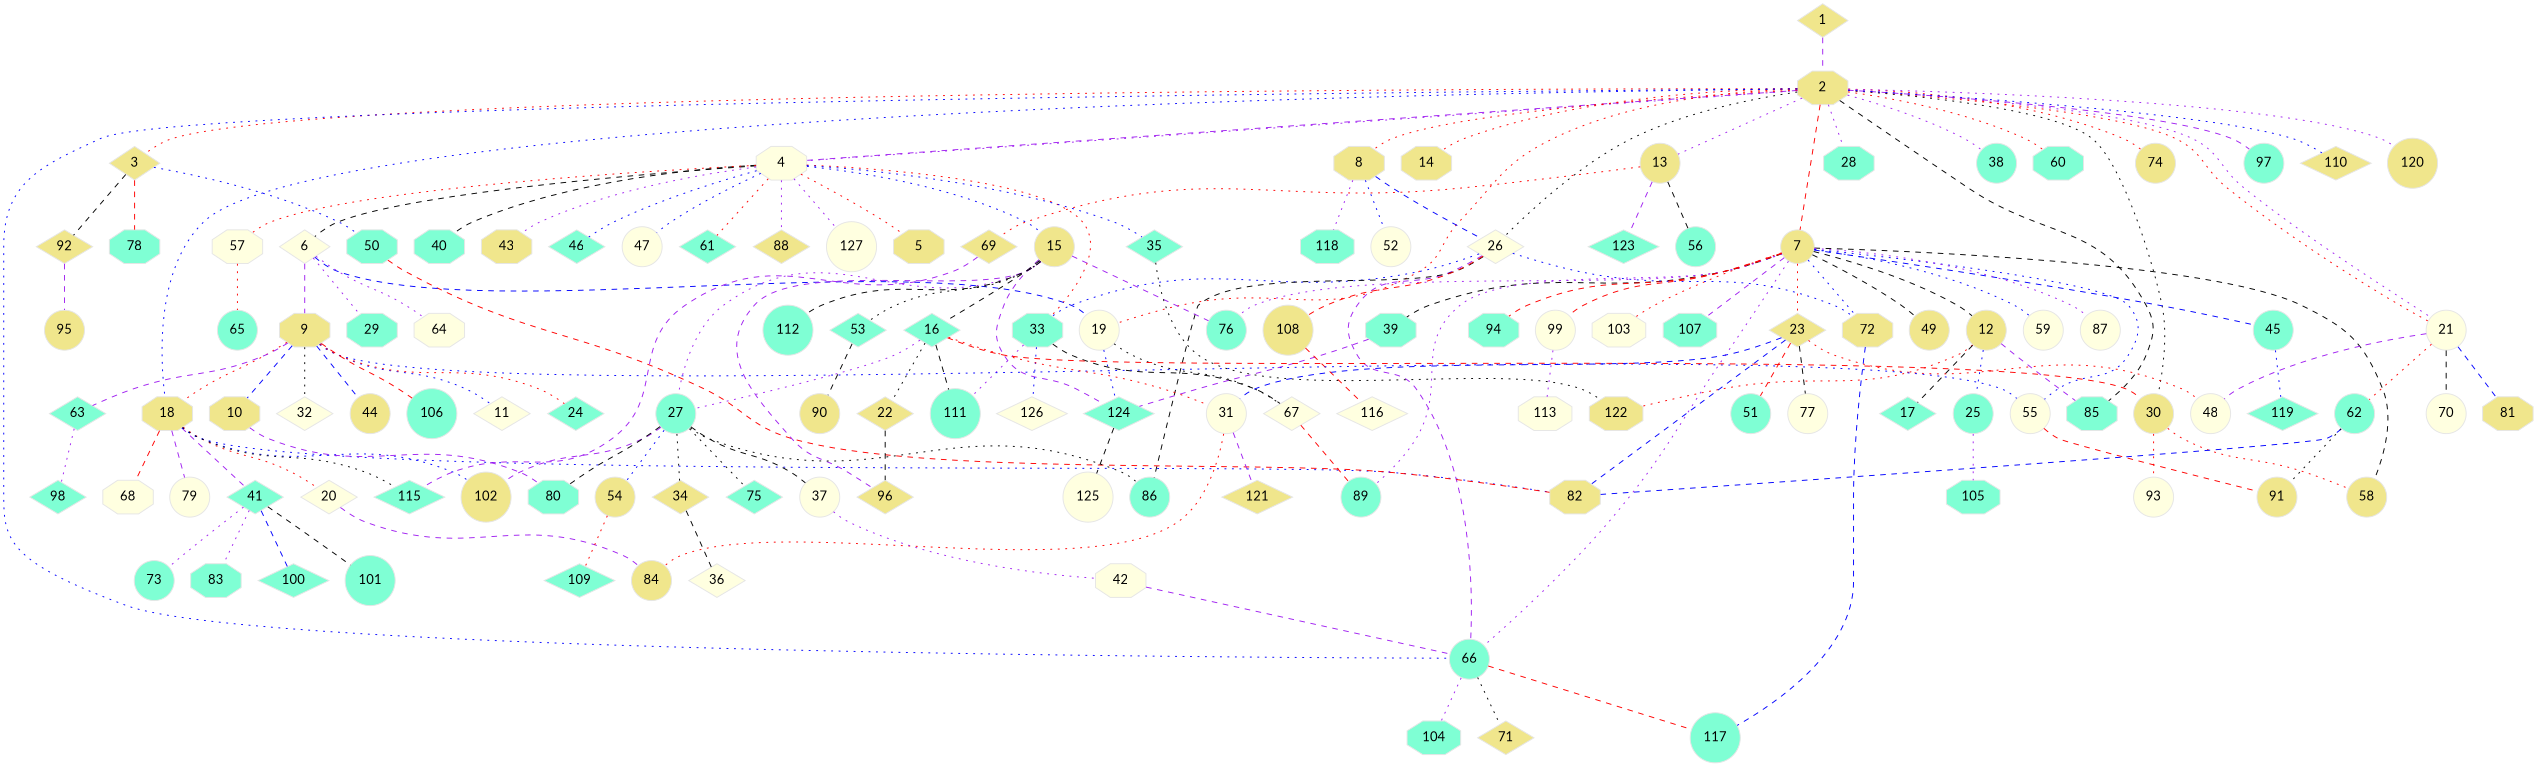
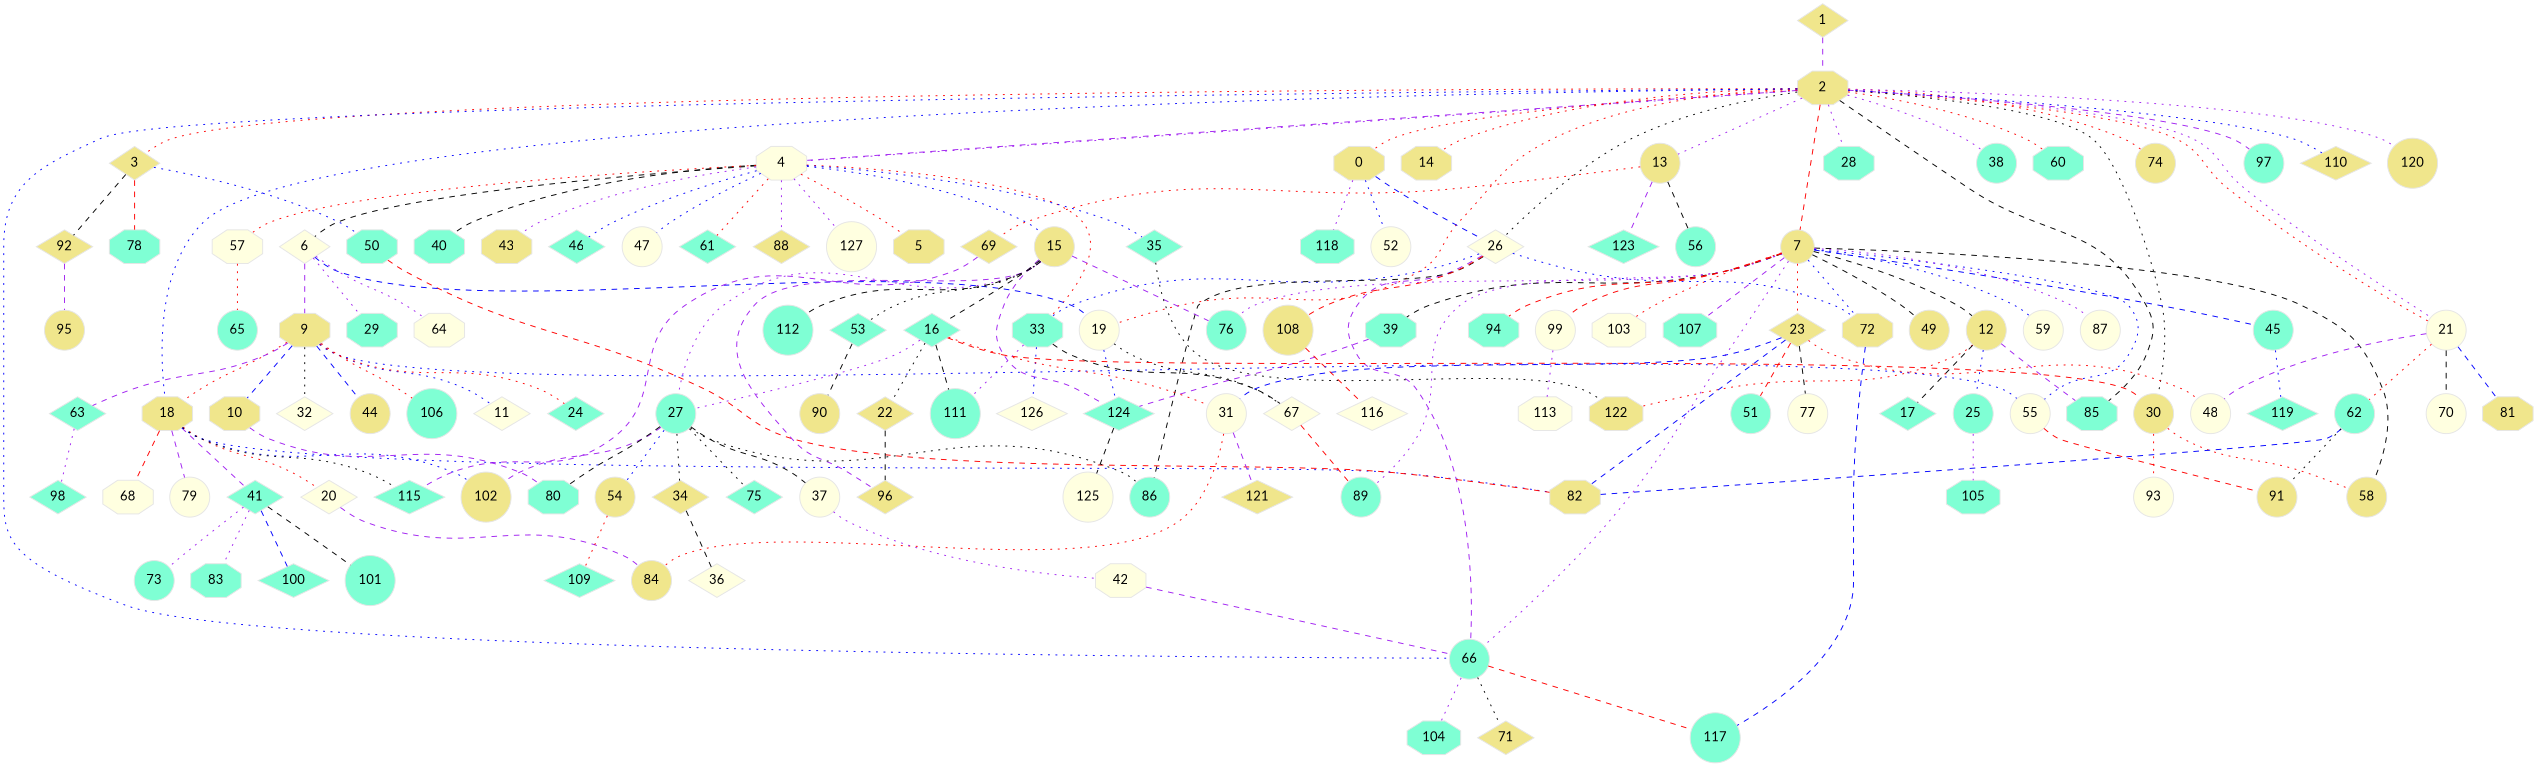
node "8": label "8" -> "0"
edge "9" -- "106": style dashed -> dotted
